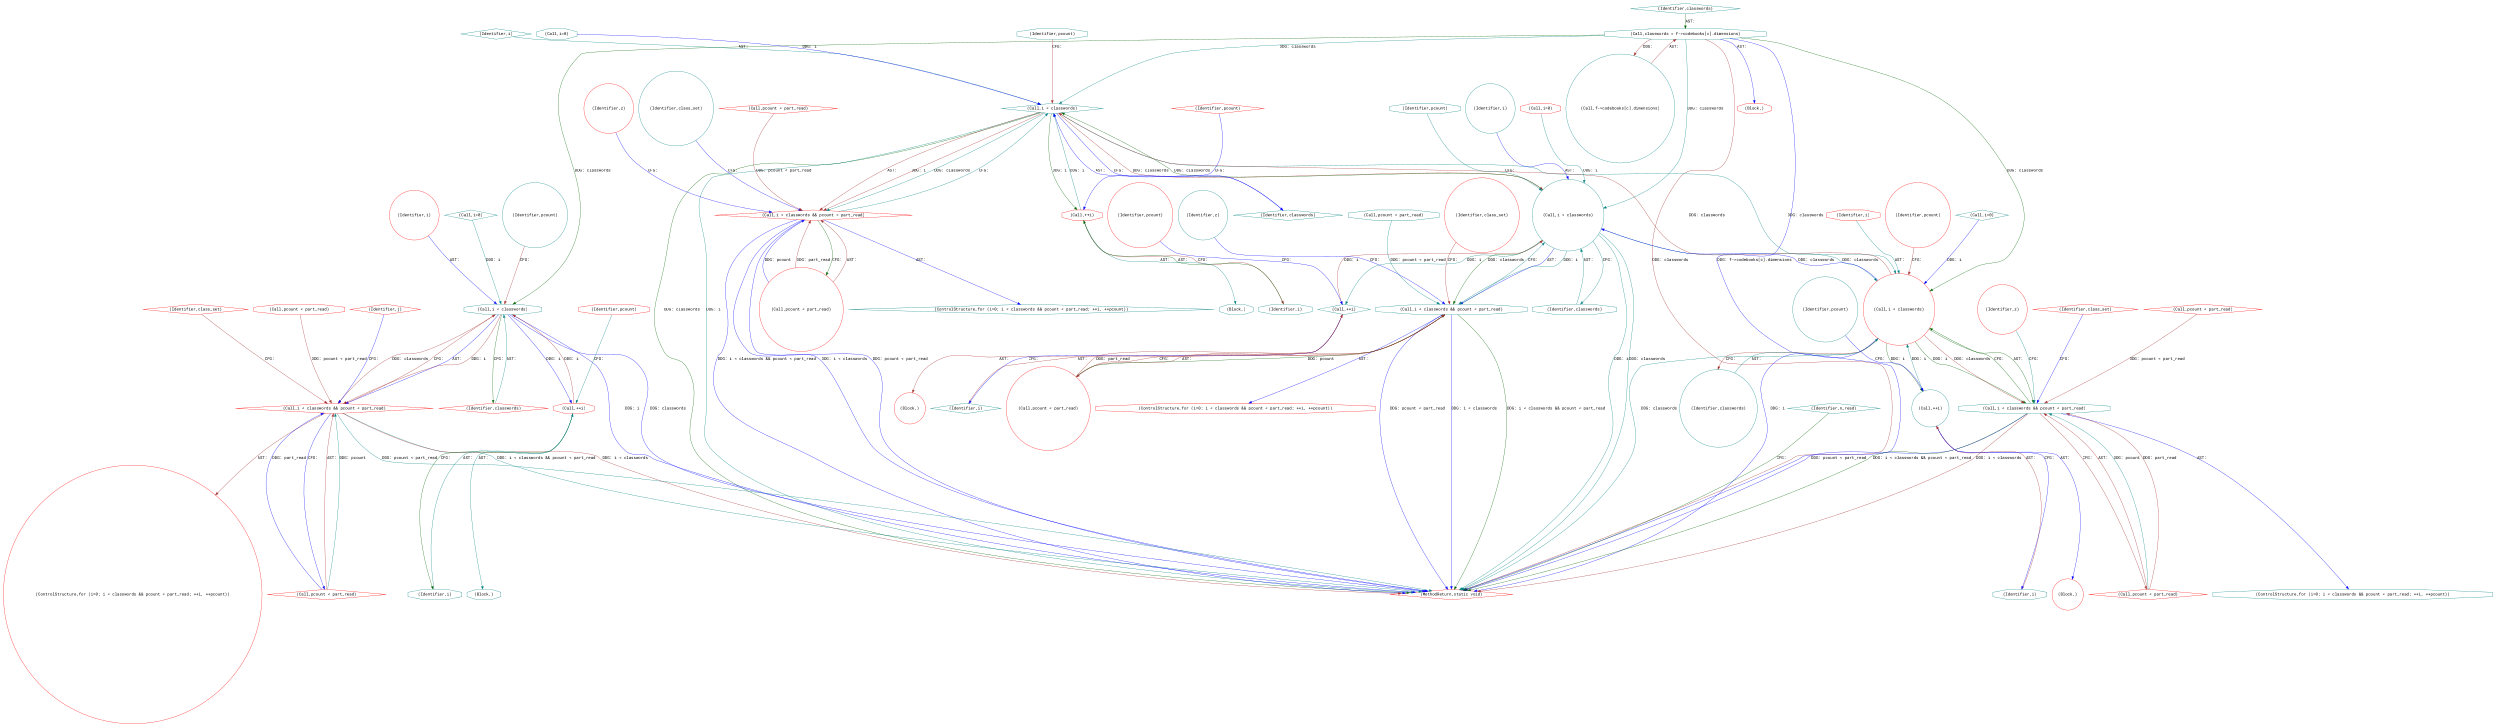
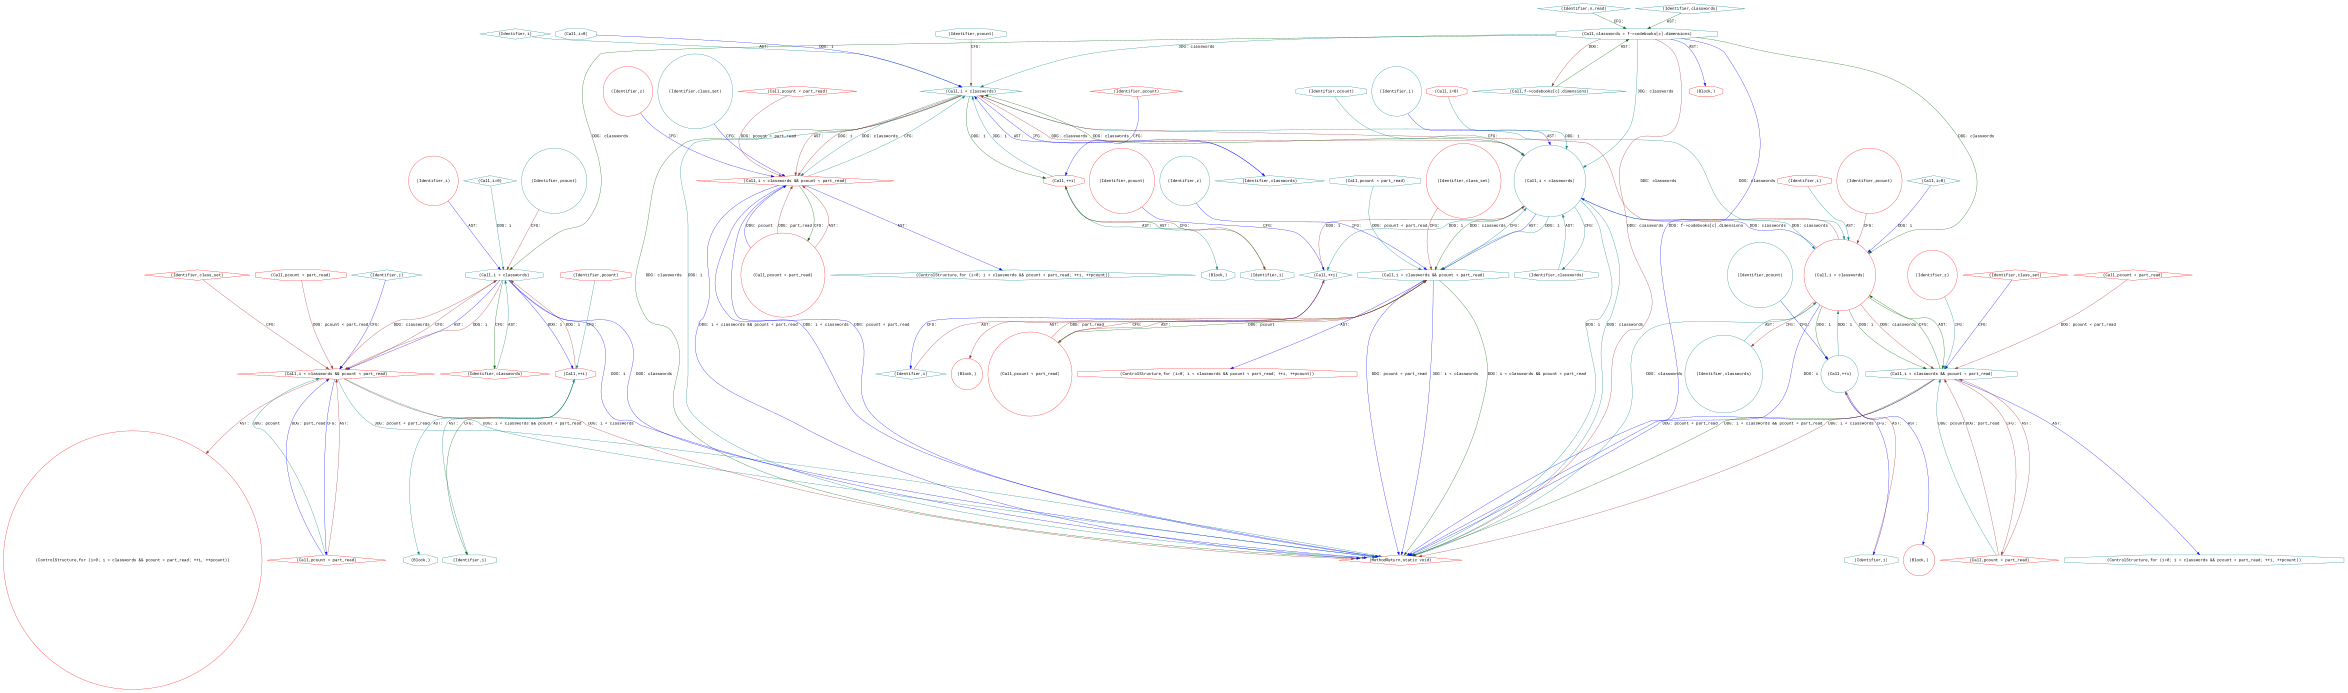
edge "(Call,f->codebooks[c].dimensions)" -> "(Call,classwords = f->codebooks[c].dimensions)": color brown -> darkgreen
node "(Call,f->codebooks[c].dimensions)": shape circle -> diamond
node "(Identifier,j)": color red -> teal
edge "(Identifier,n_read)" -> "(MethodReturn,static void)": now "(Identifier,n_read)" -> "(Call,classwords = f->codebooks[c].dimensions)"
